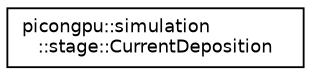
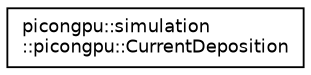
node "picongpu::simulation ::stage::CurrentDeposition": label "picongpu::simulation ::stage::CurrentDeposition" -> "picongpu::simulation ::picongpu::CurrentDeposition"
